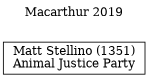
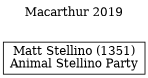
node "Matt Stellino (1351) Animal Justice Party": label "Matt Stellino (1351) Animal Justice Party" -> "Matt Stellino (1351) Animal Stellino Party"
